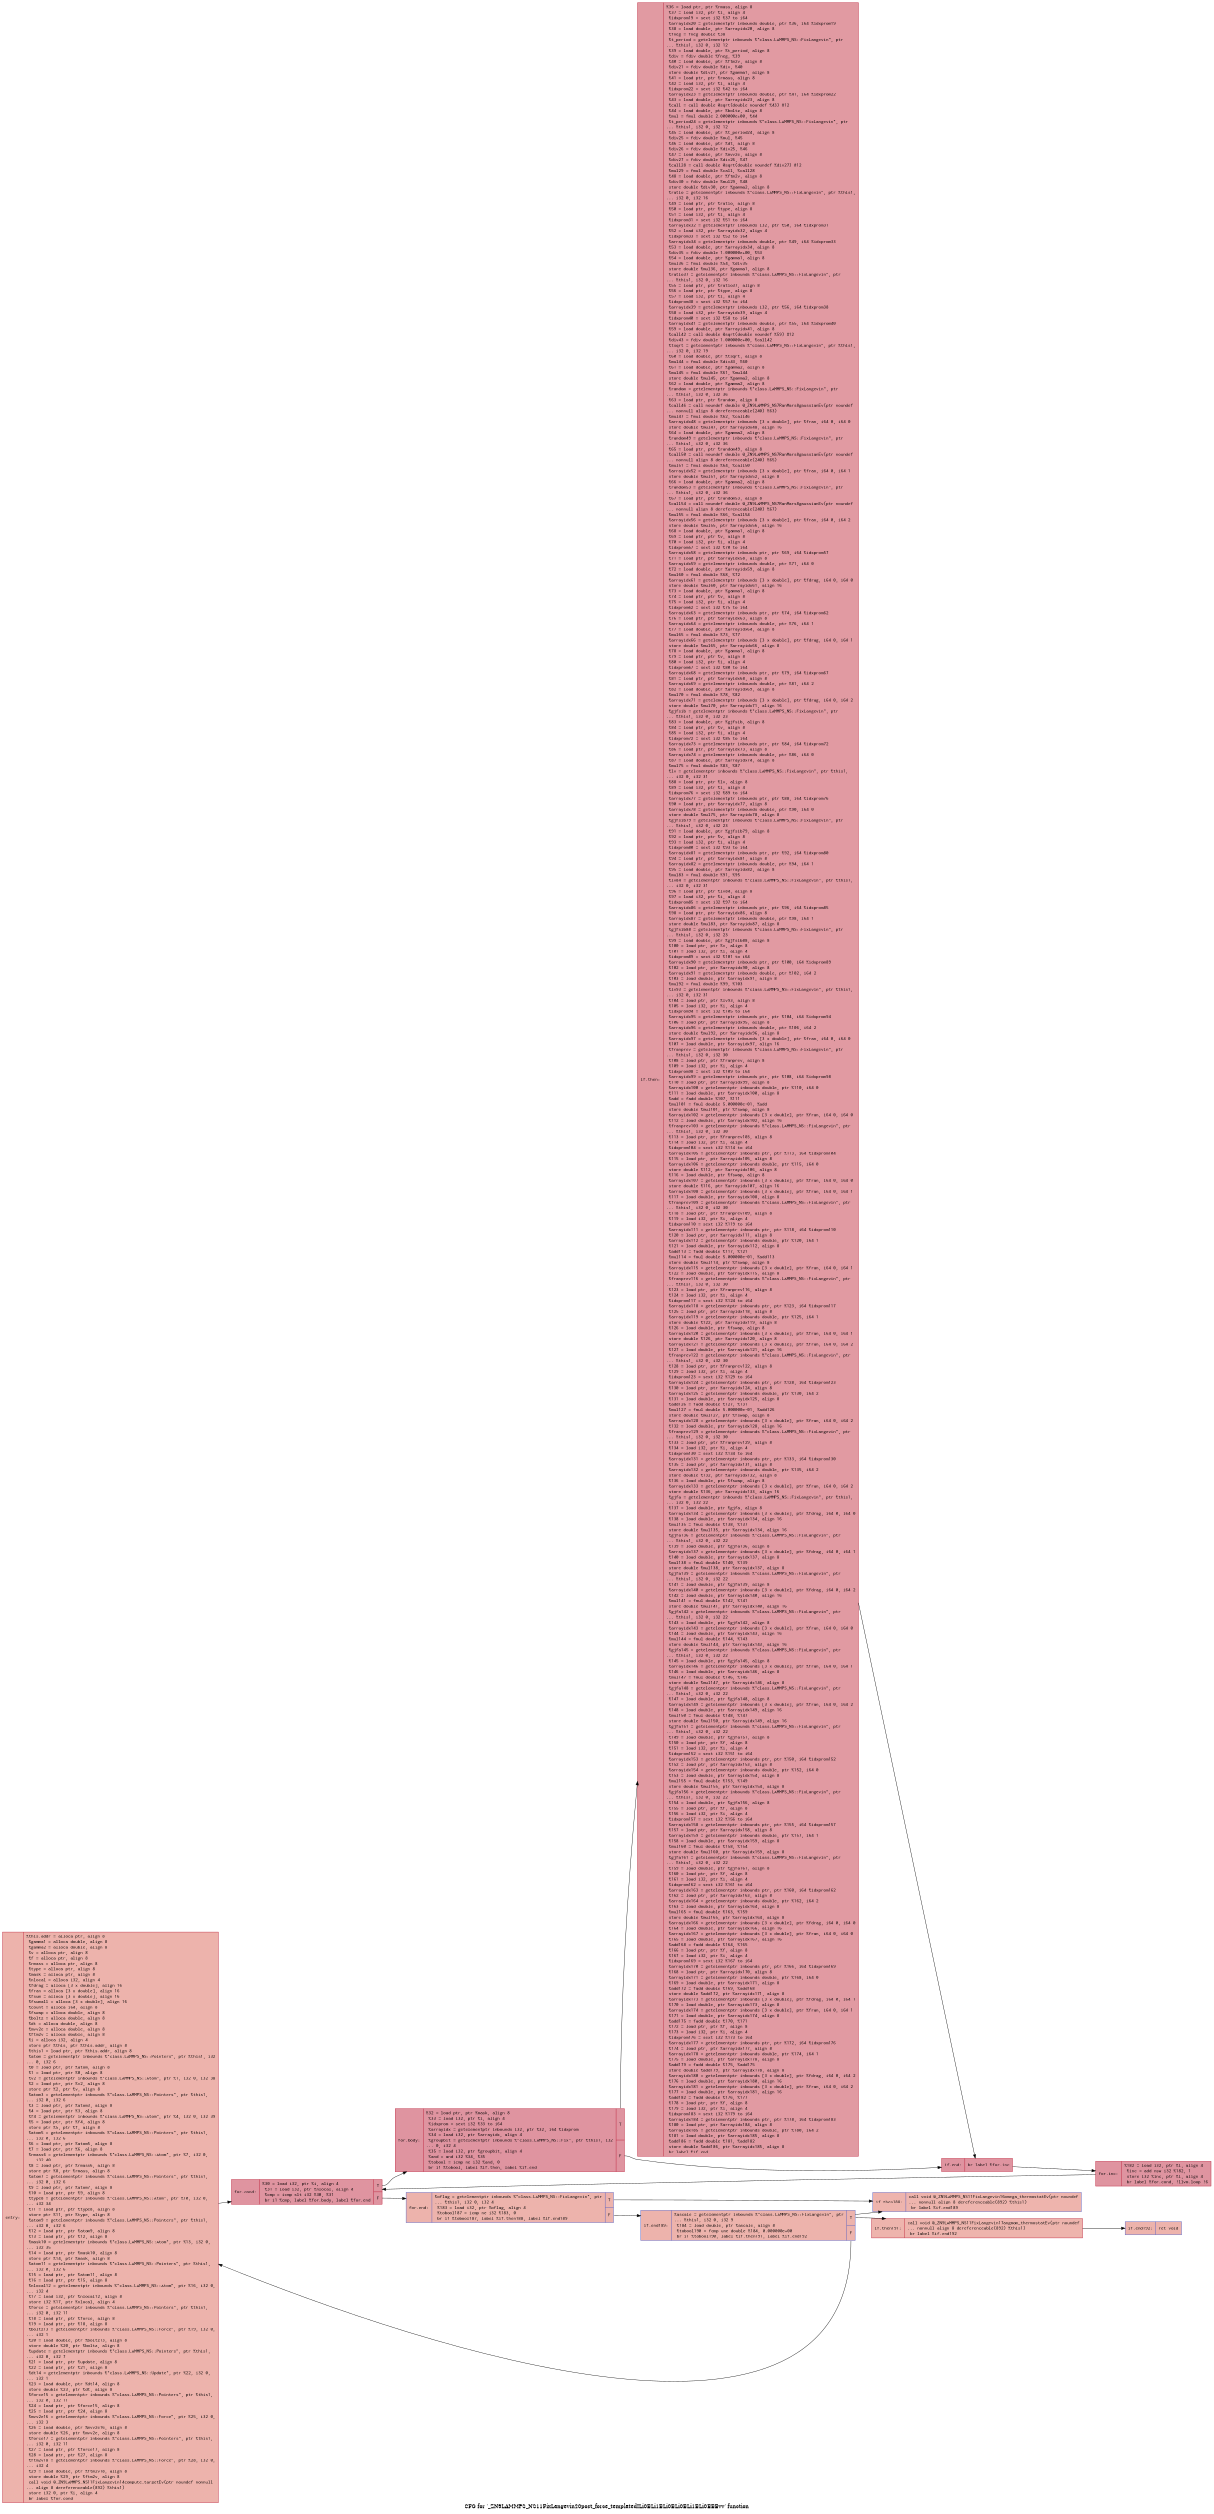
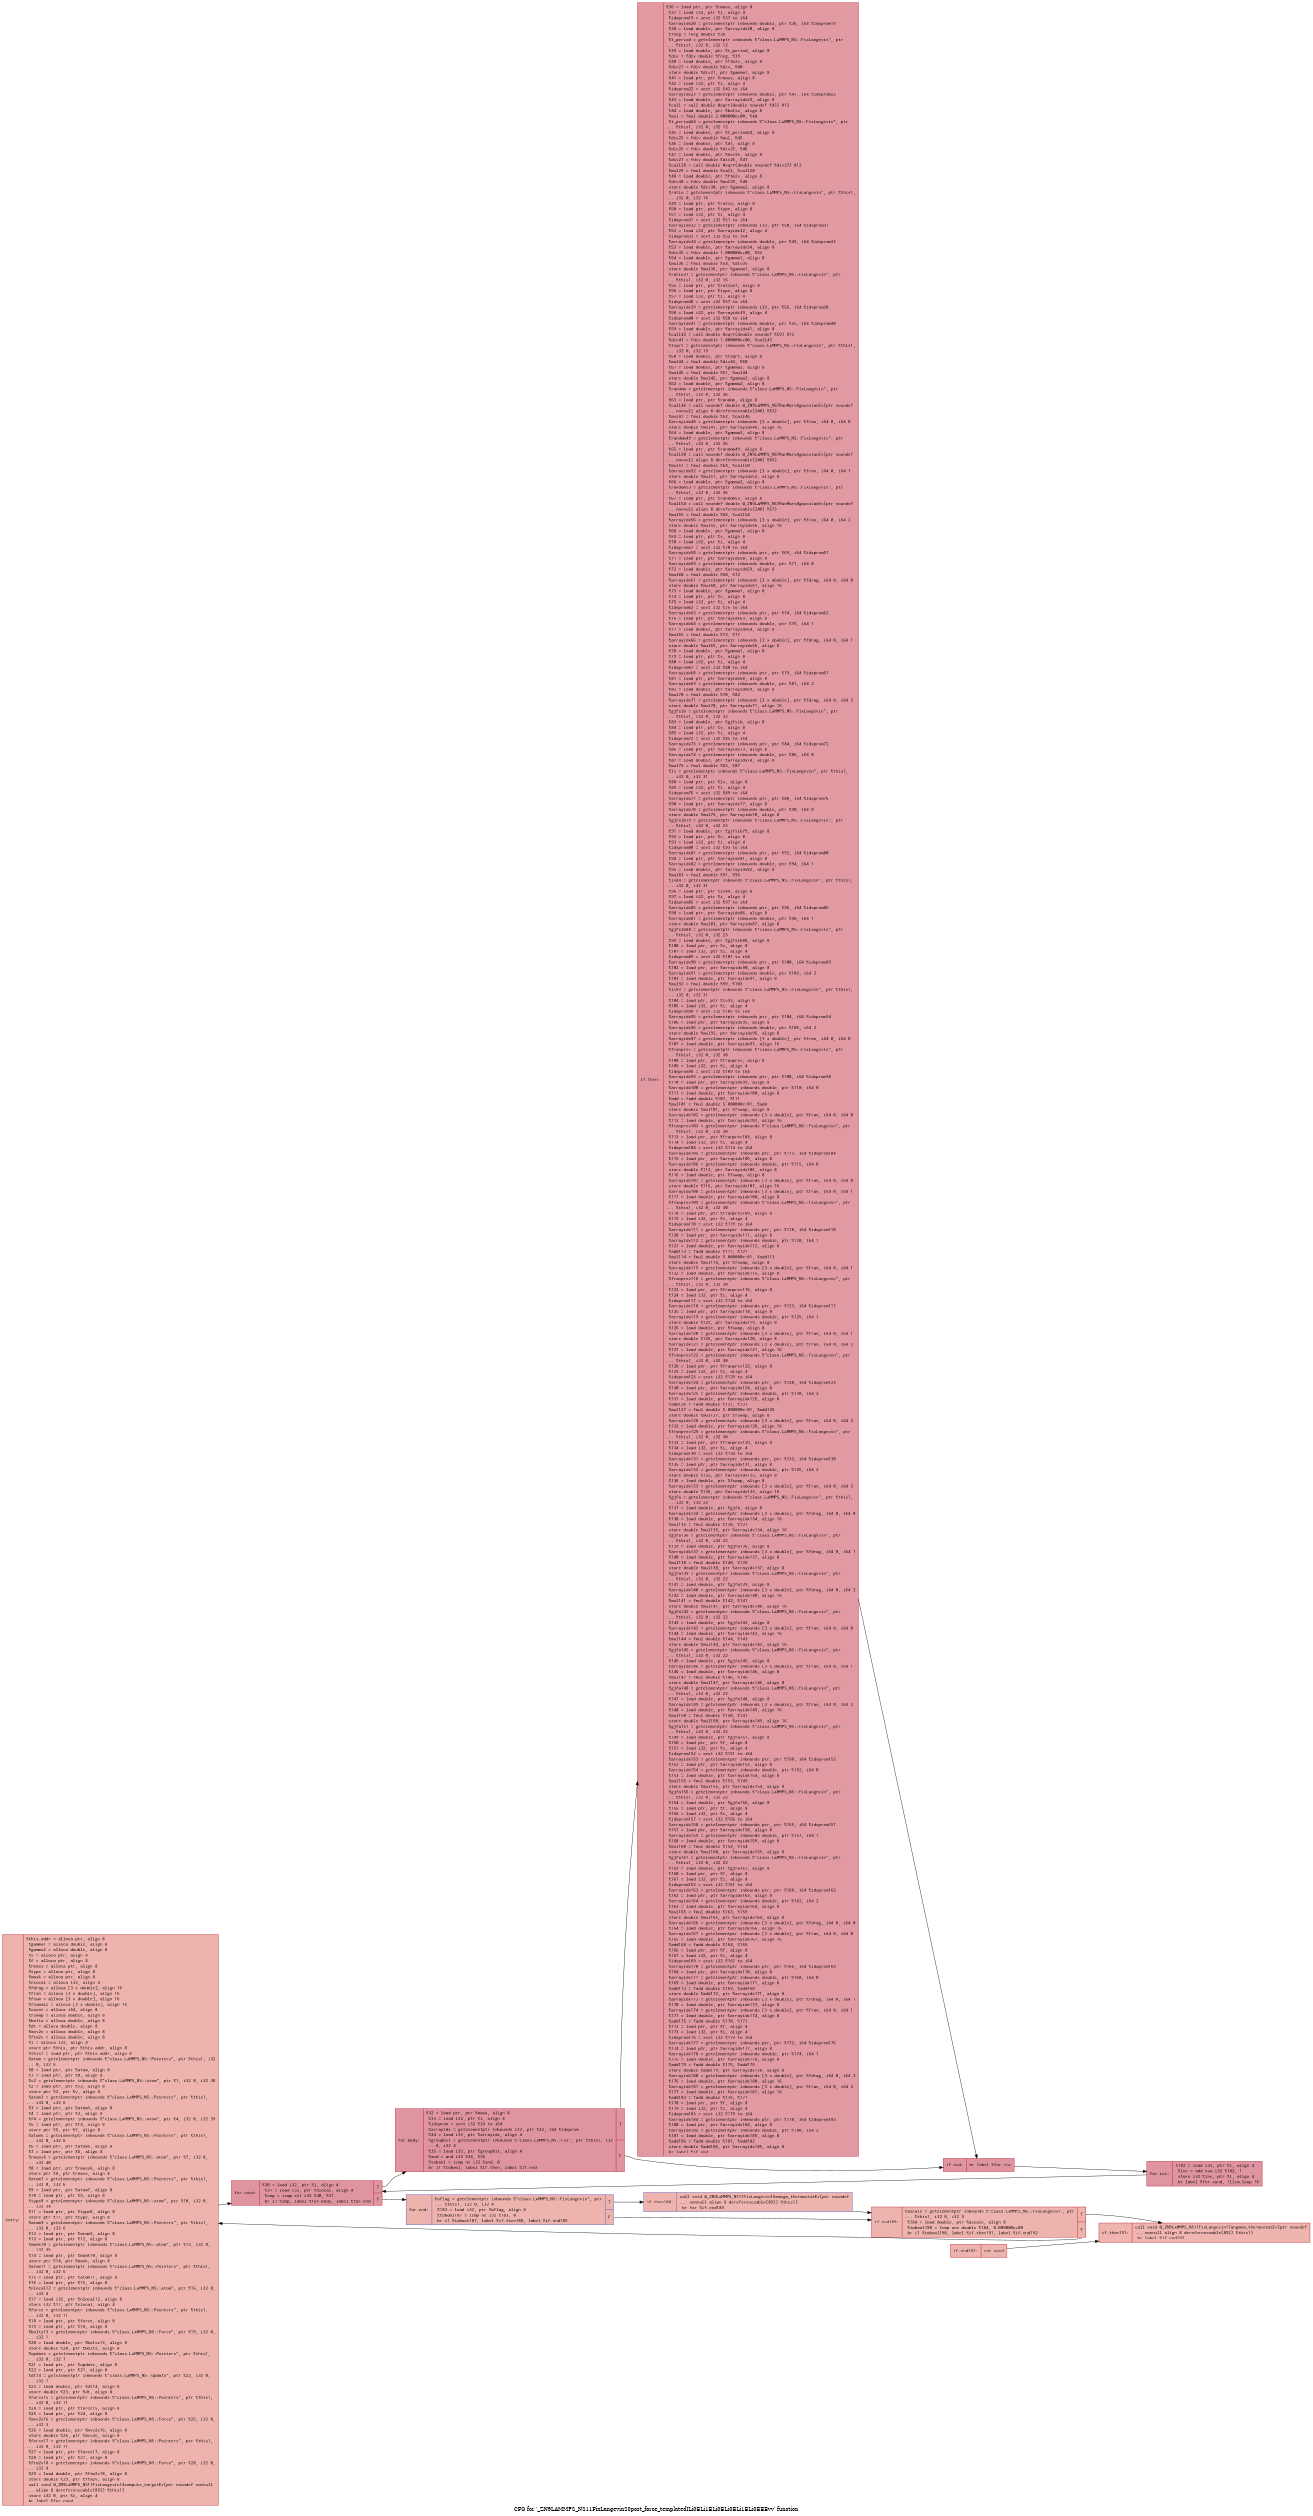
node "if.then188:": text "br label %if.end189" -> "br for %if.end189"
edge "if.end189:" -> "if.then188:": reversed
node "if.end189:": color #3d50c3ff -> #b70d28ff
edge "if.then191:" -> "if.end192:": reversed
node "if.end192:": color #3d50c3ff -> #b70d28ff
